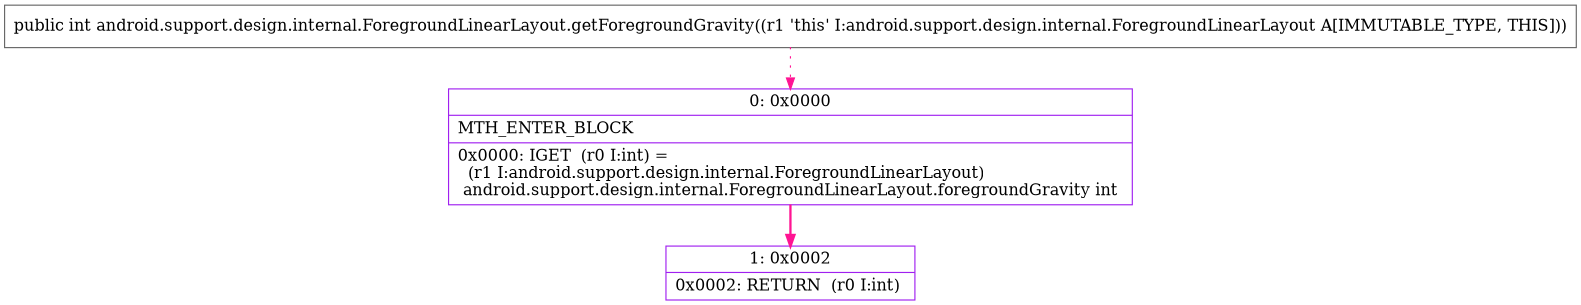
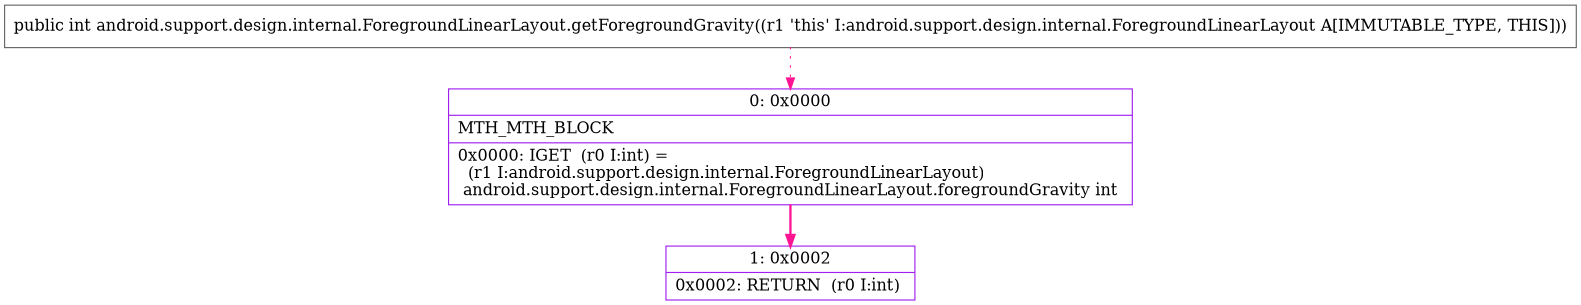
node "0: 0x0000": text "MTH_ENTER_BLOCK" -> "MTH_MTH_BLOCK"
